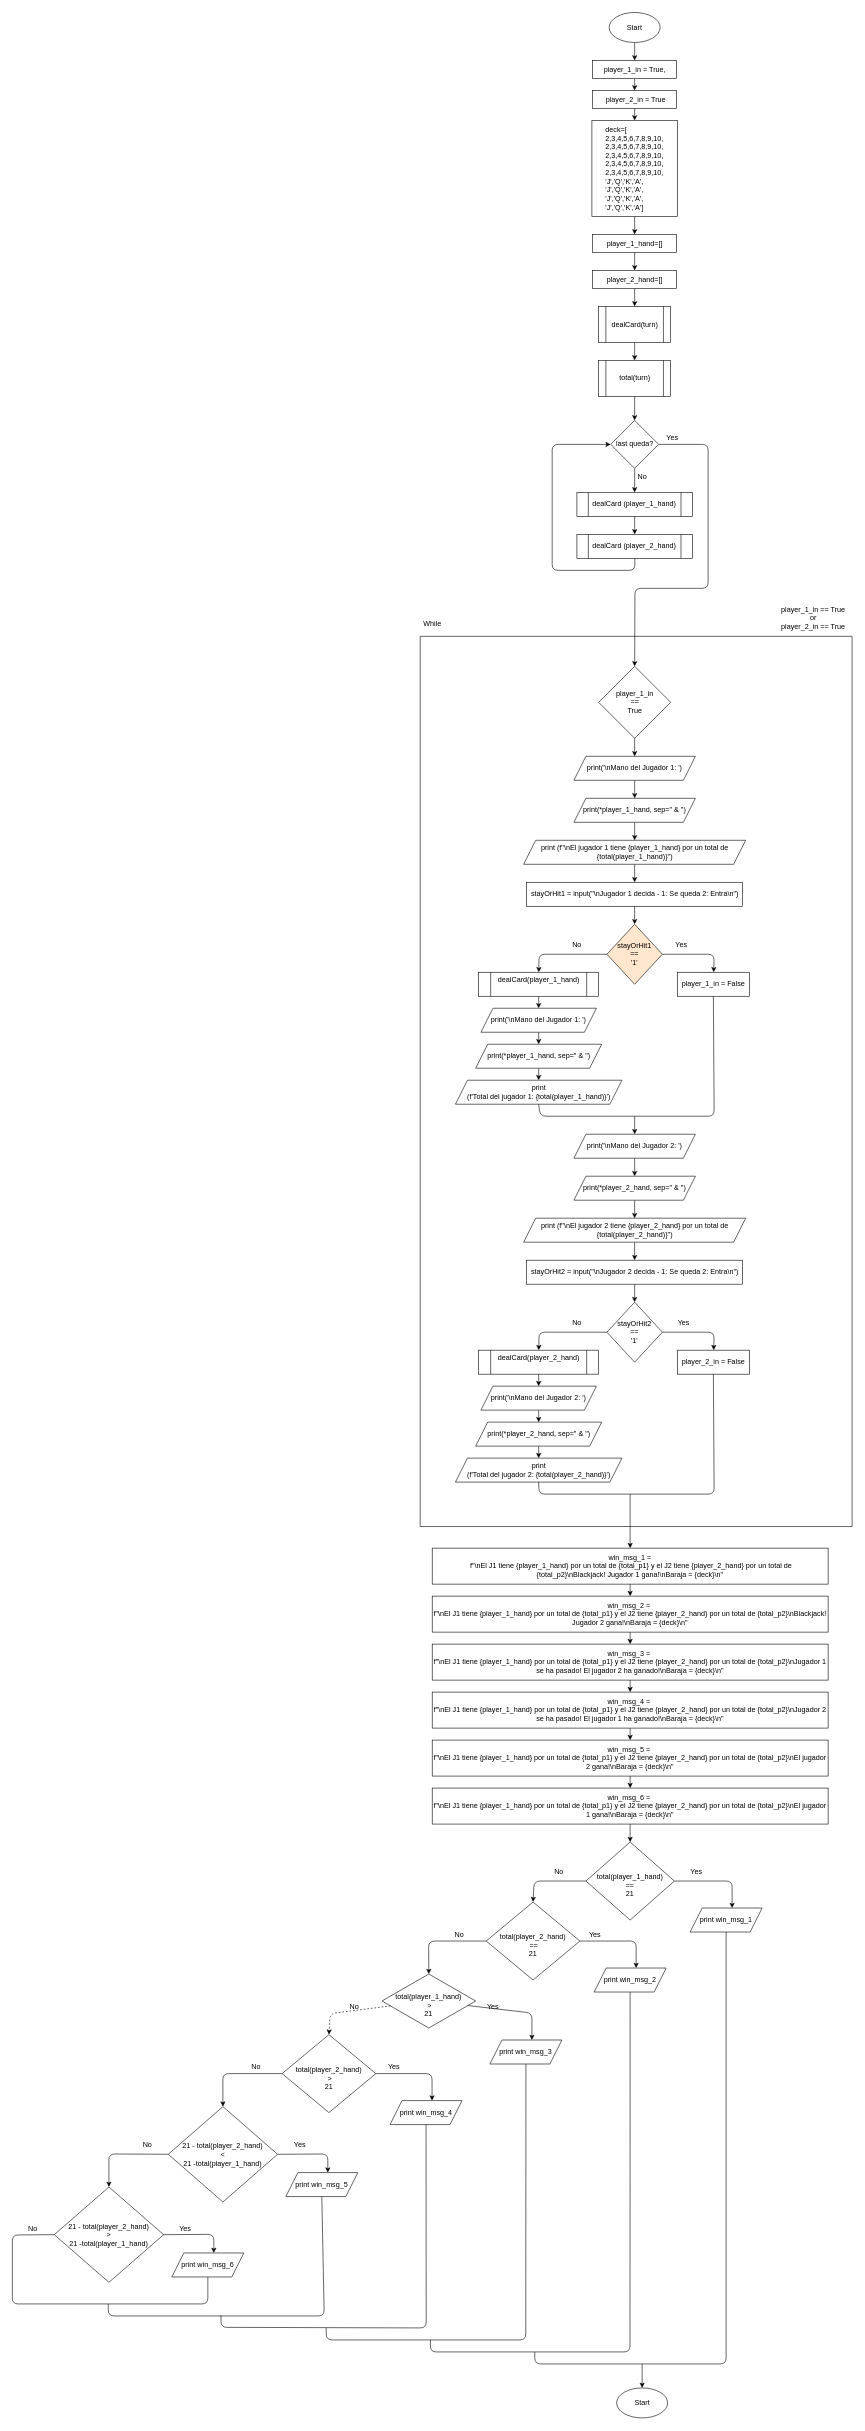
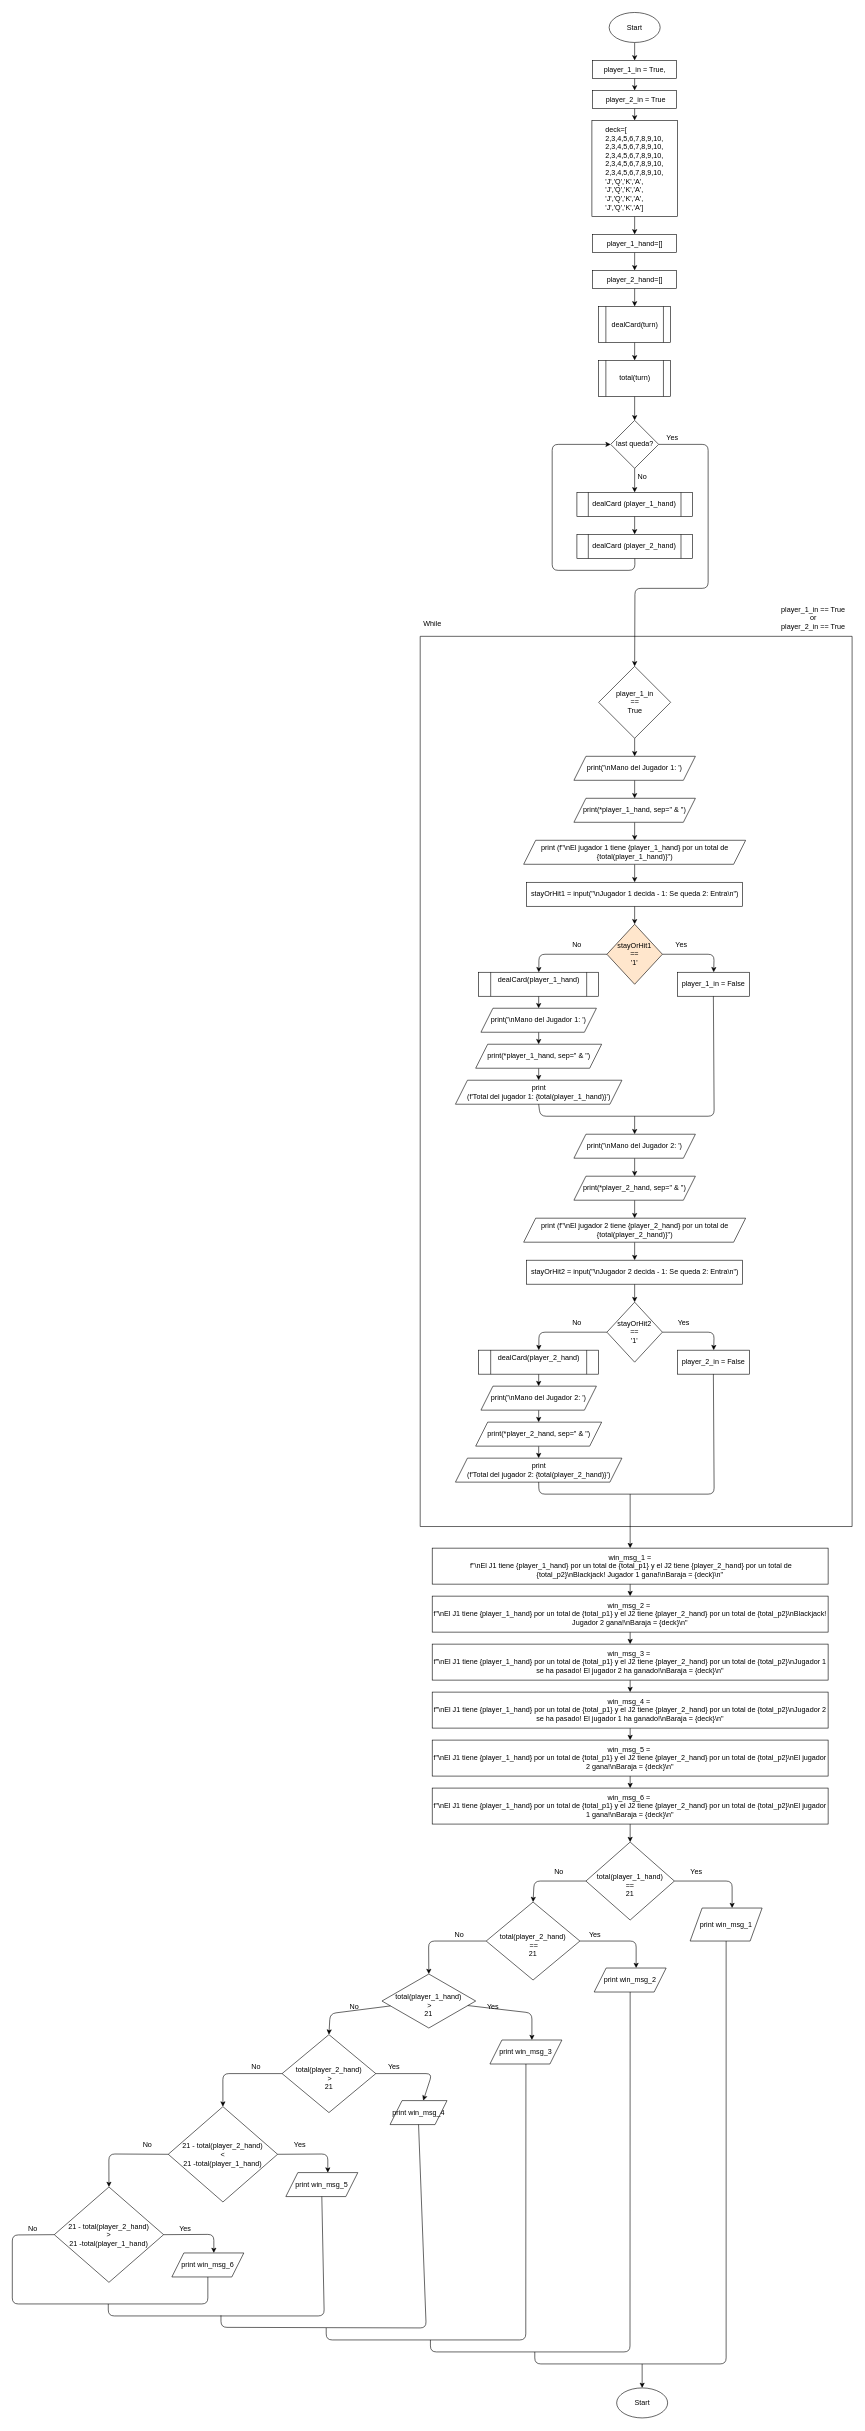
node "print win_msg_1": size 72x24 -> 72x33
edge "total(player_1_hand) > 21" -> "total(player_2_hand) > 21": style dashed -> solid
node "print win_msg_4": size 72x24 -> 57x24
